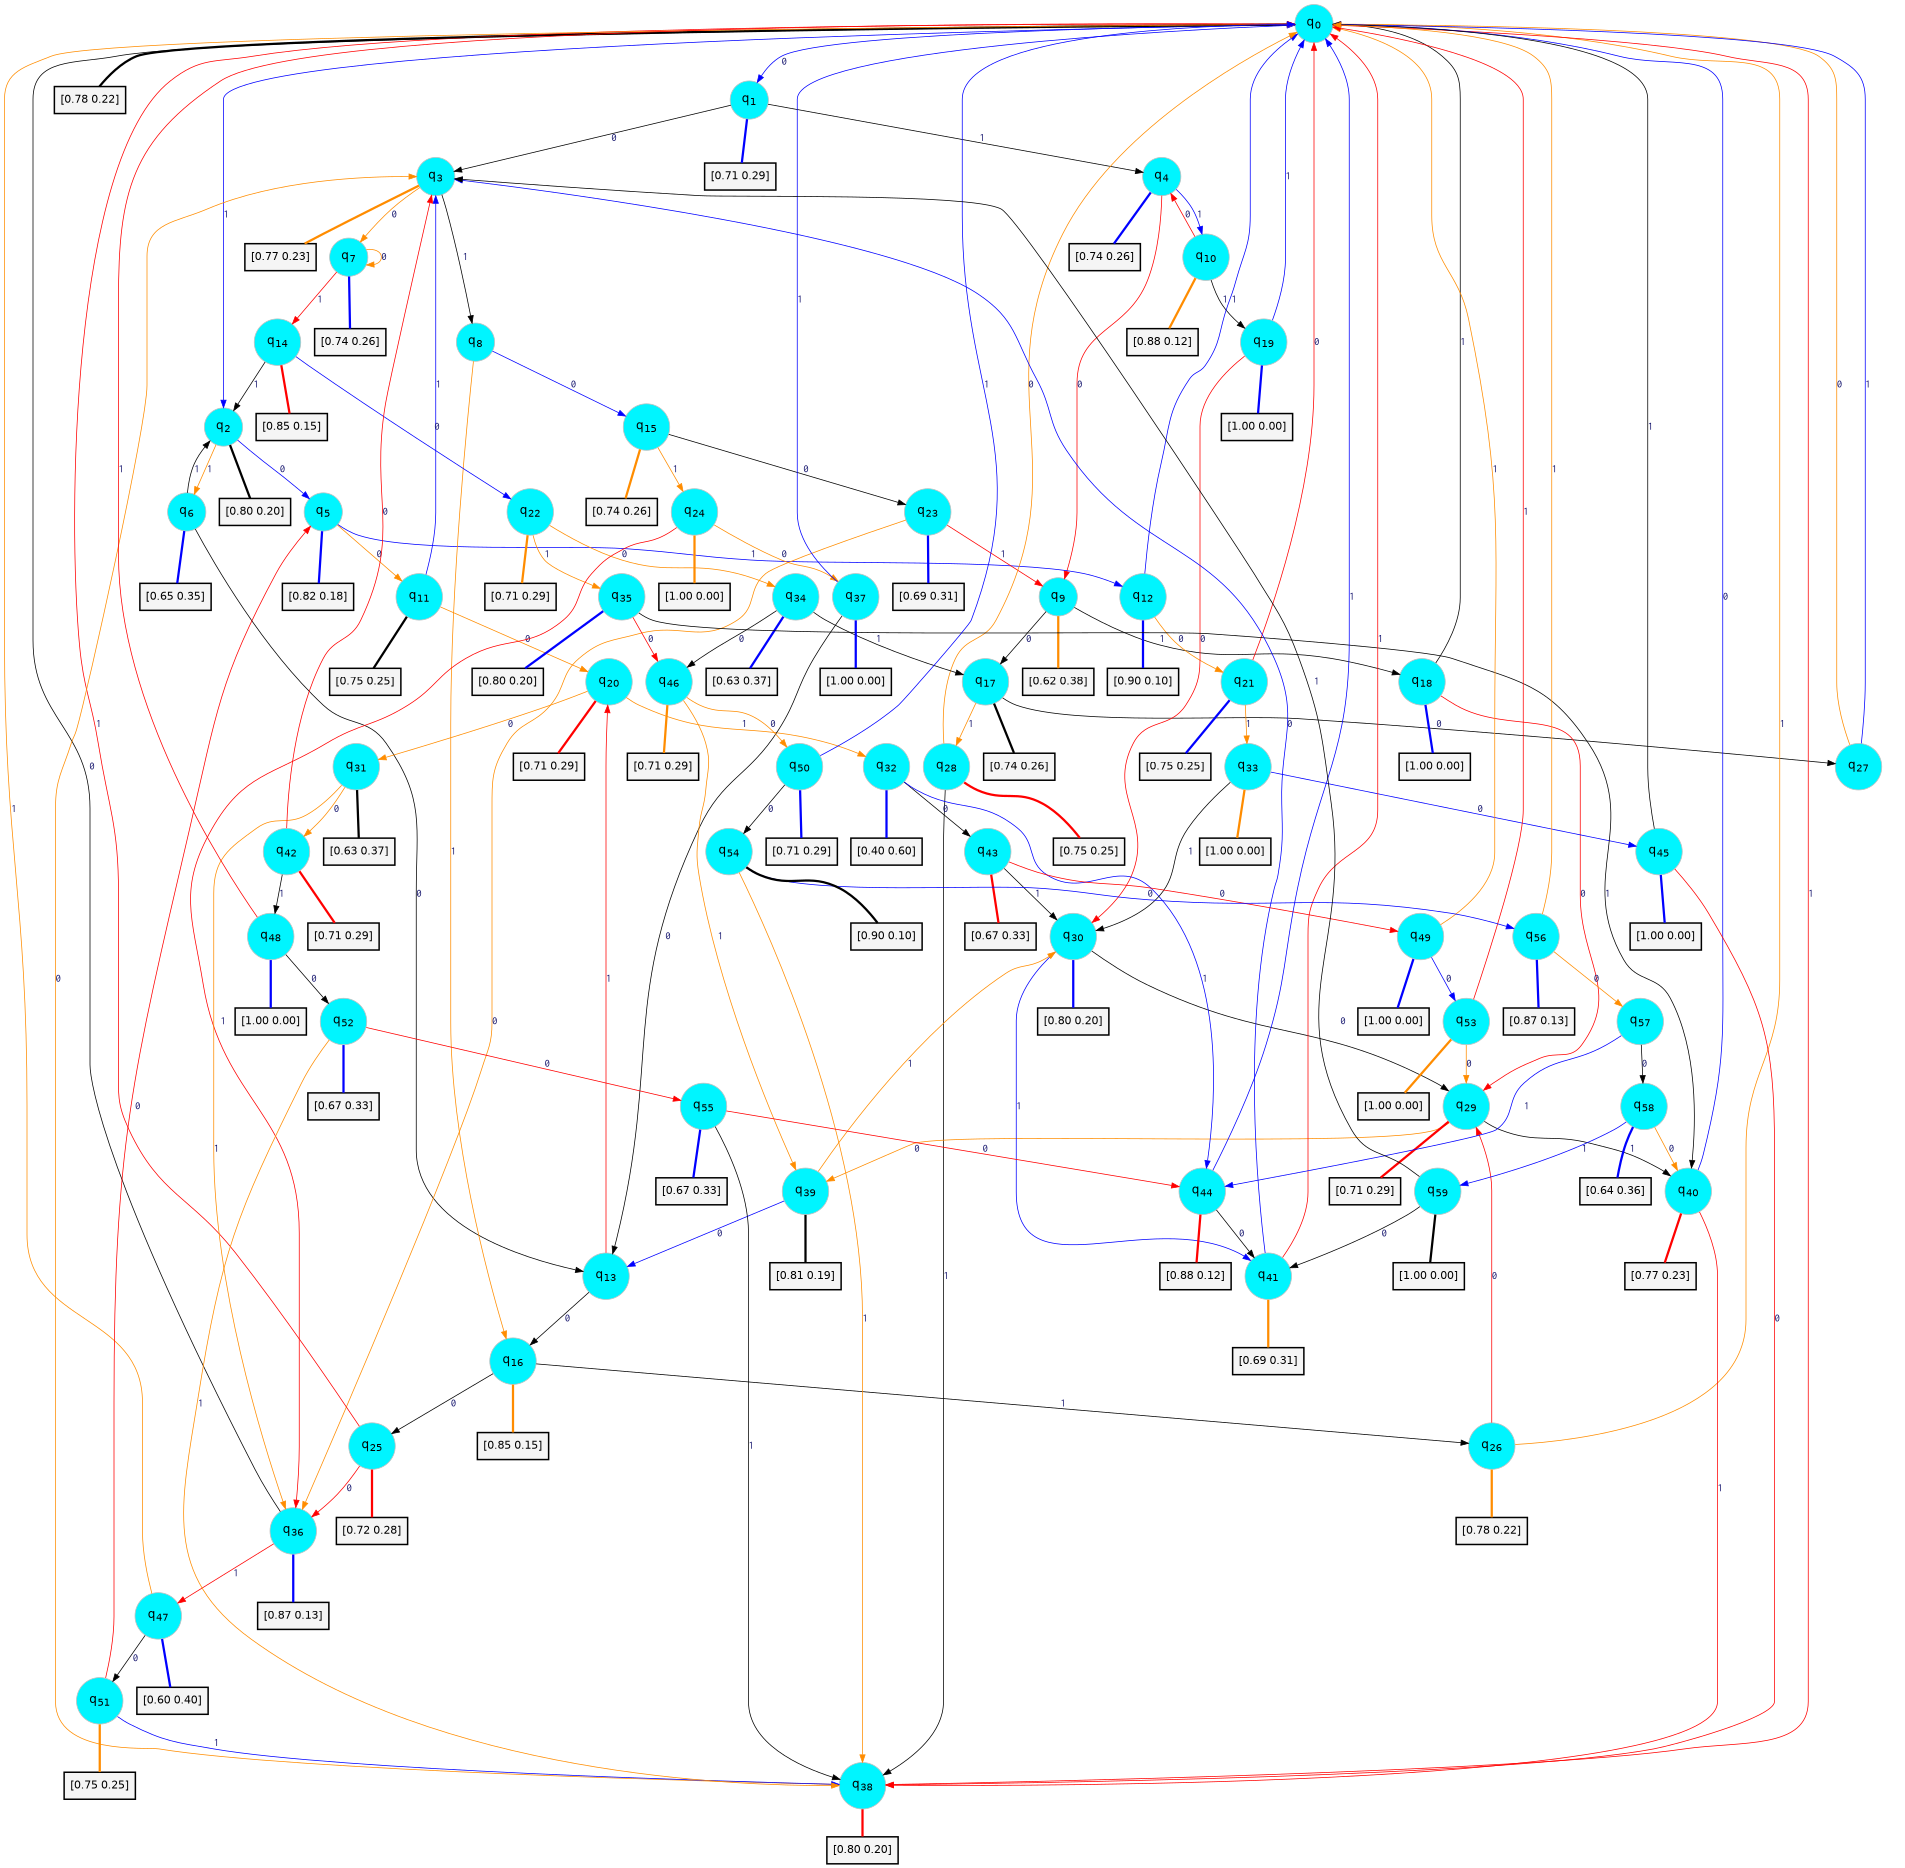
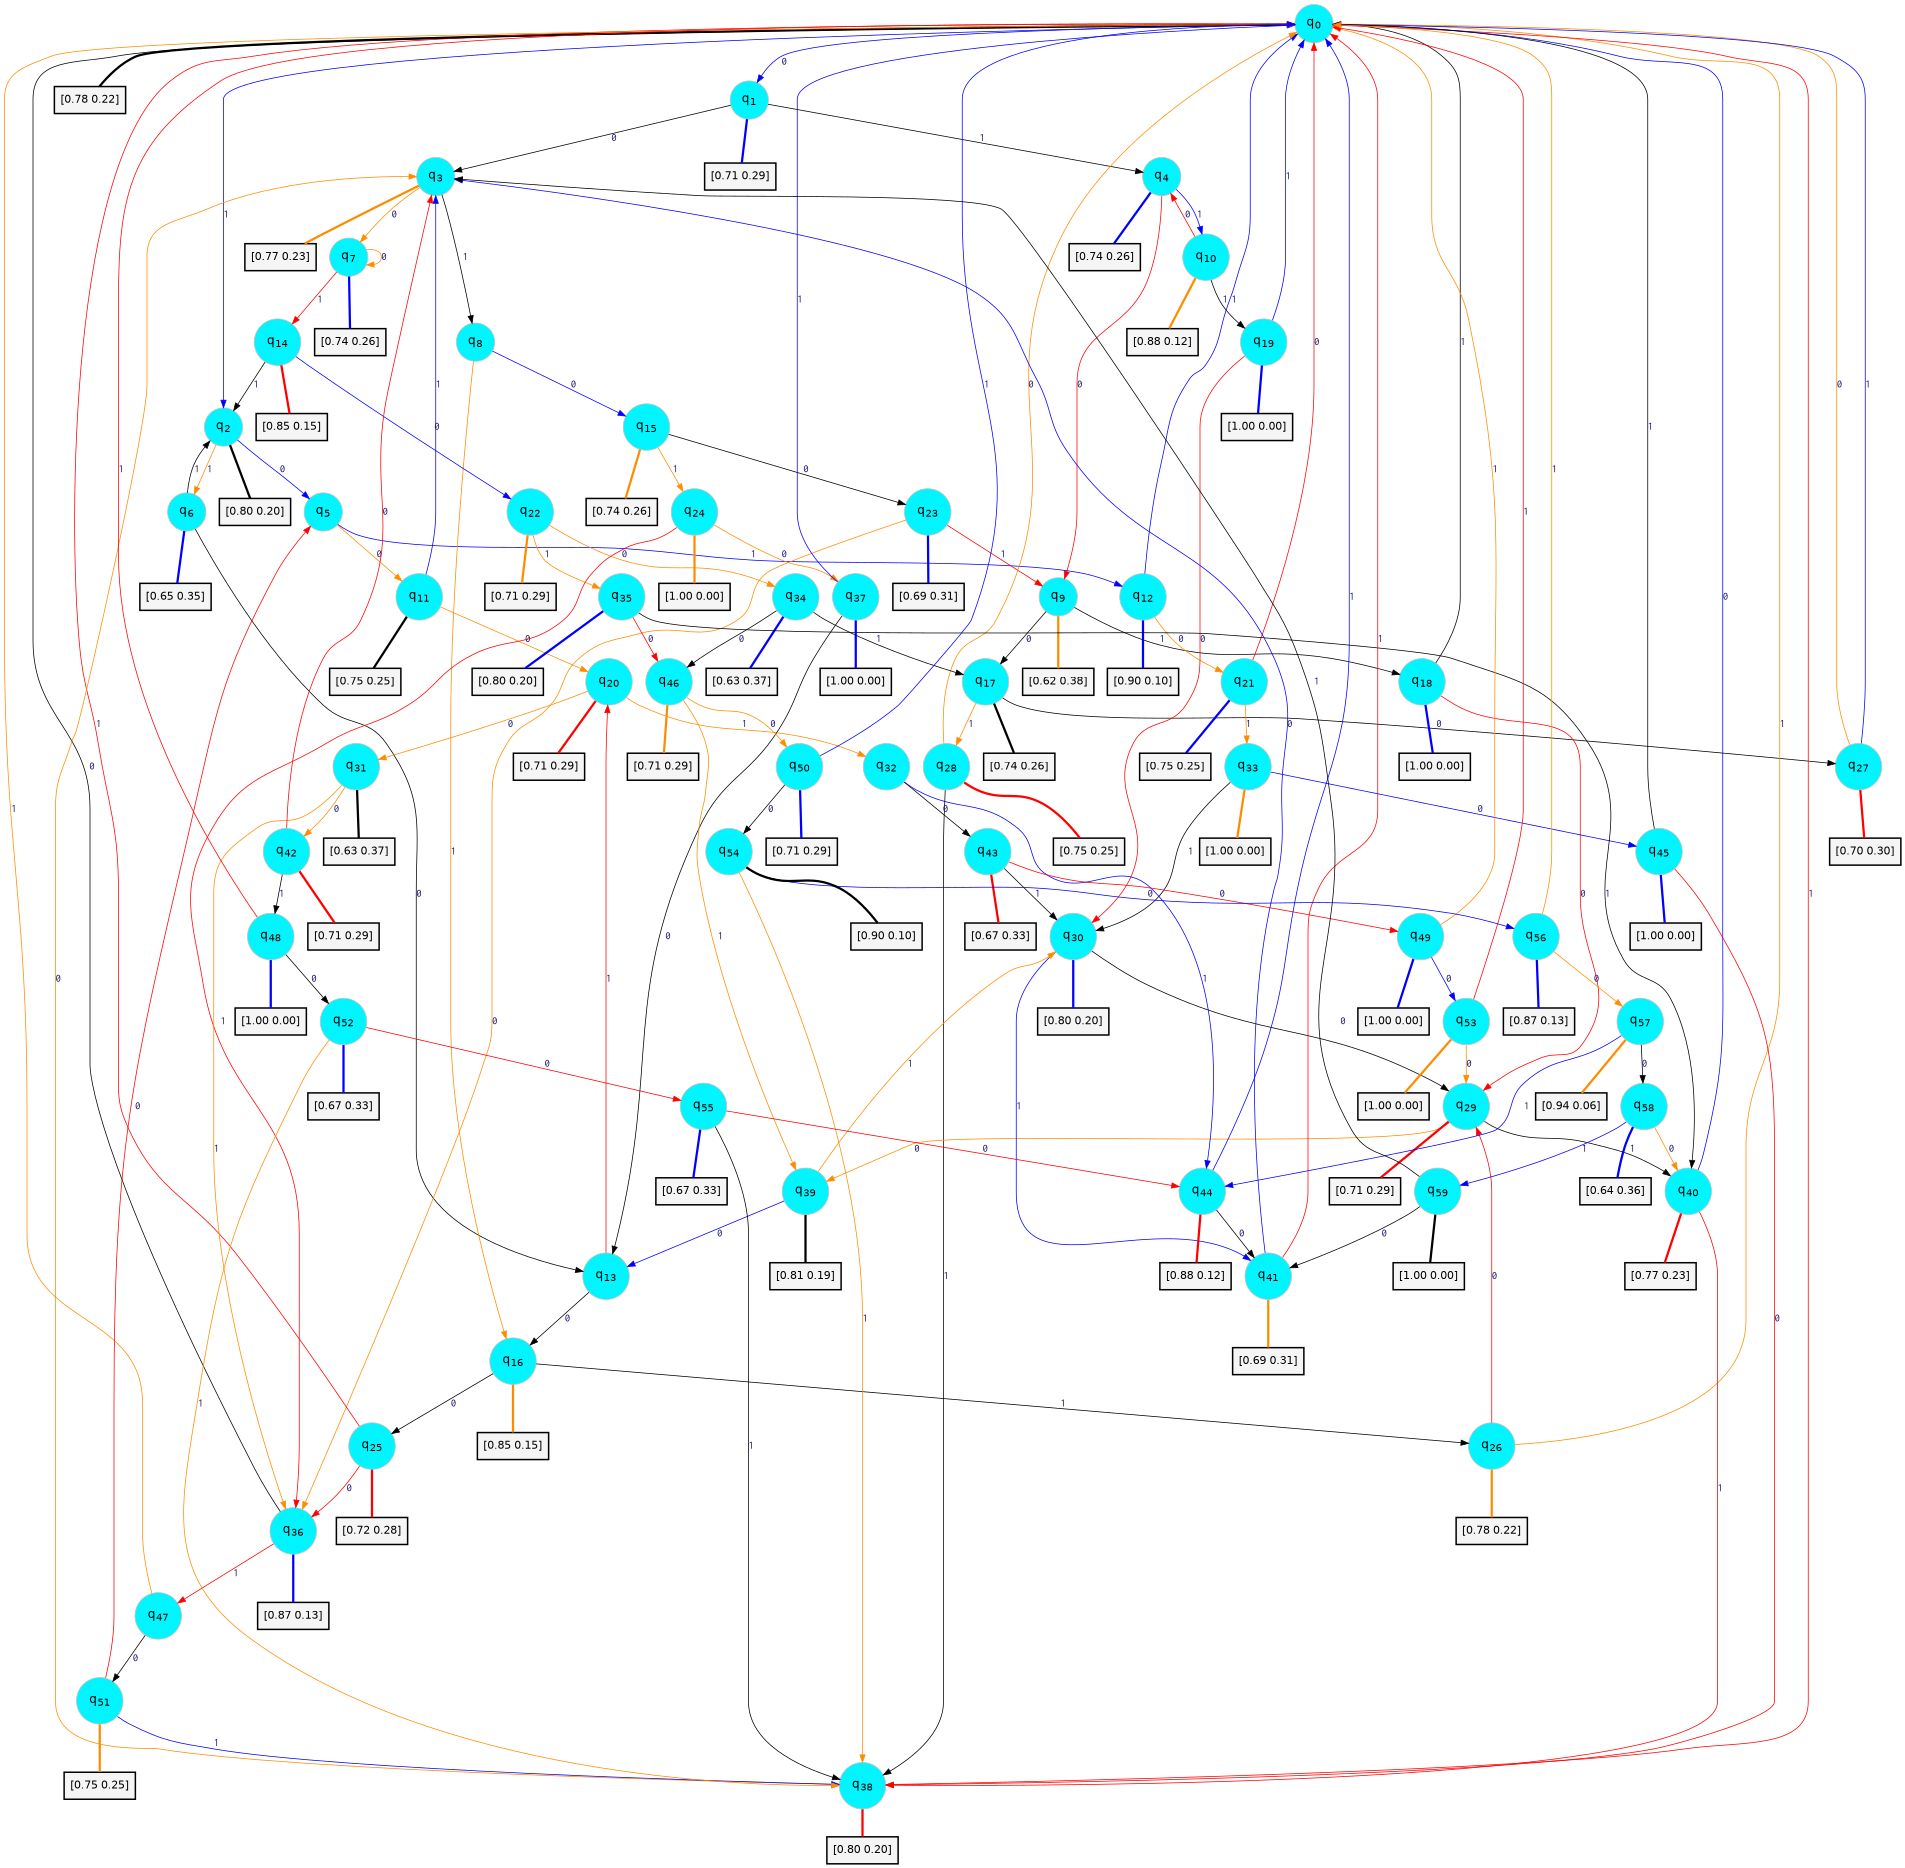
node "[0.82 0.18]": removed
node "[0.40 0.60]": removed
node "[0.70 0.30]": added
node "[0.94 0.06]": added
node "[0.60 0.40]": removed
